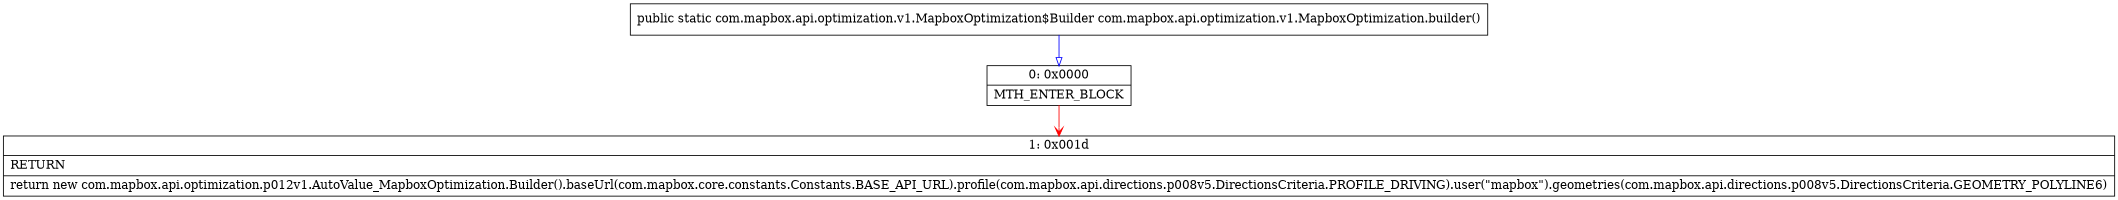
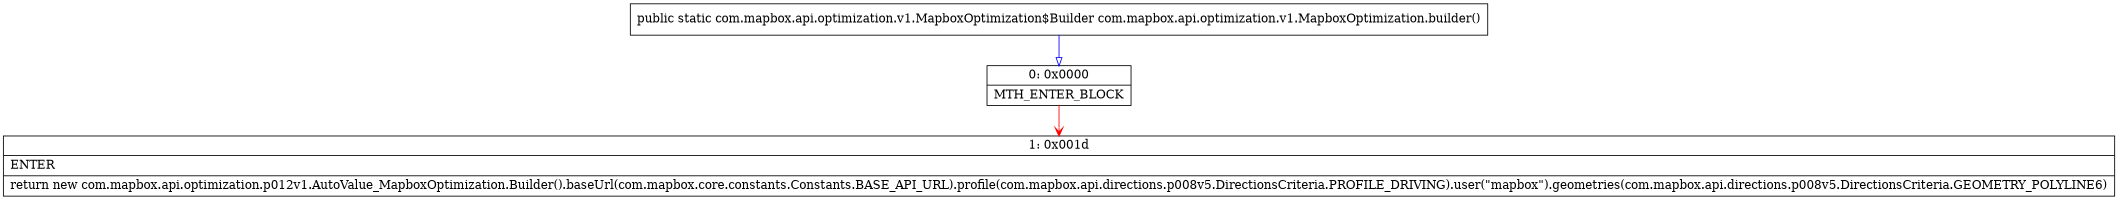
node "1: 0x001d": text "RETURN" -> "ENTER"
